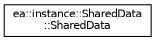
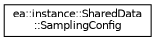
node "ea::instance::SharedData ::SharedData": label "ea::instance::SharedData ::SharedData" -> "ea::instance::SharedData ::SamplingConfig"
